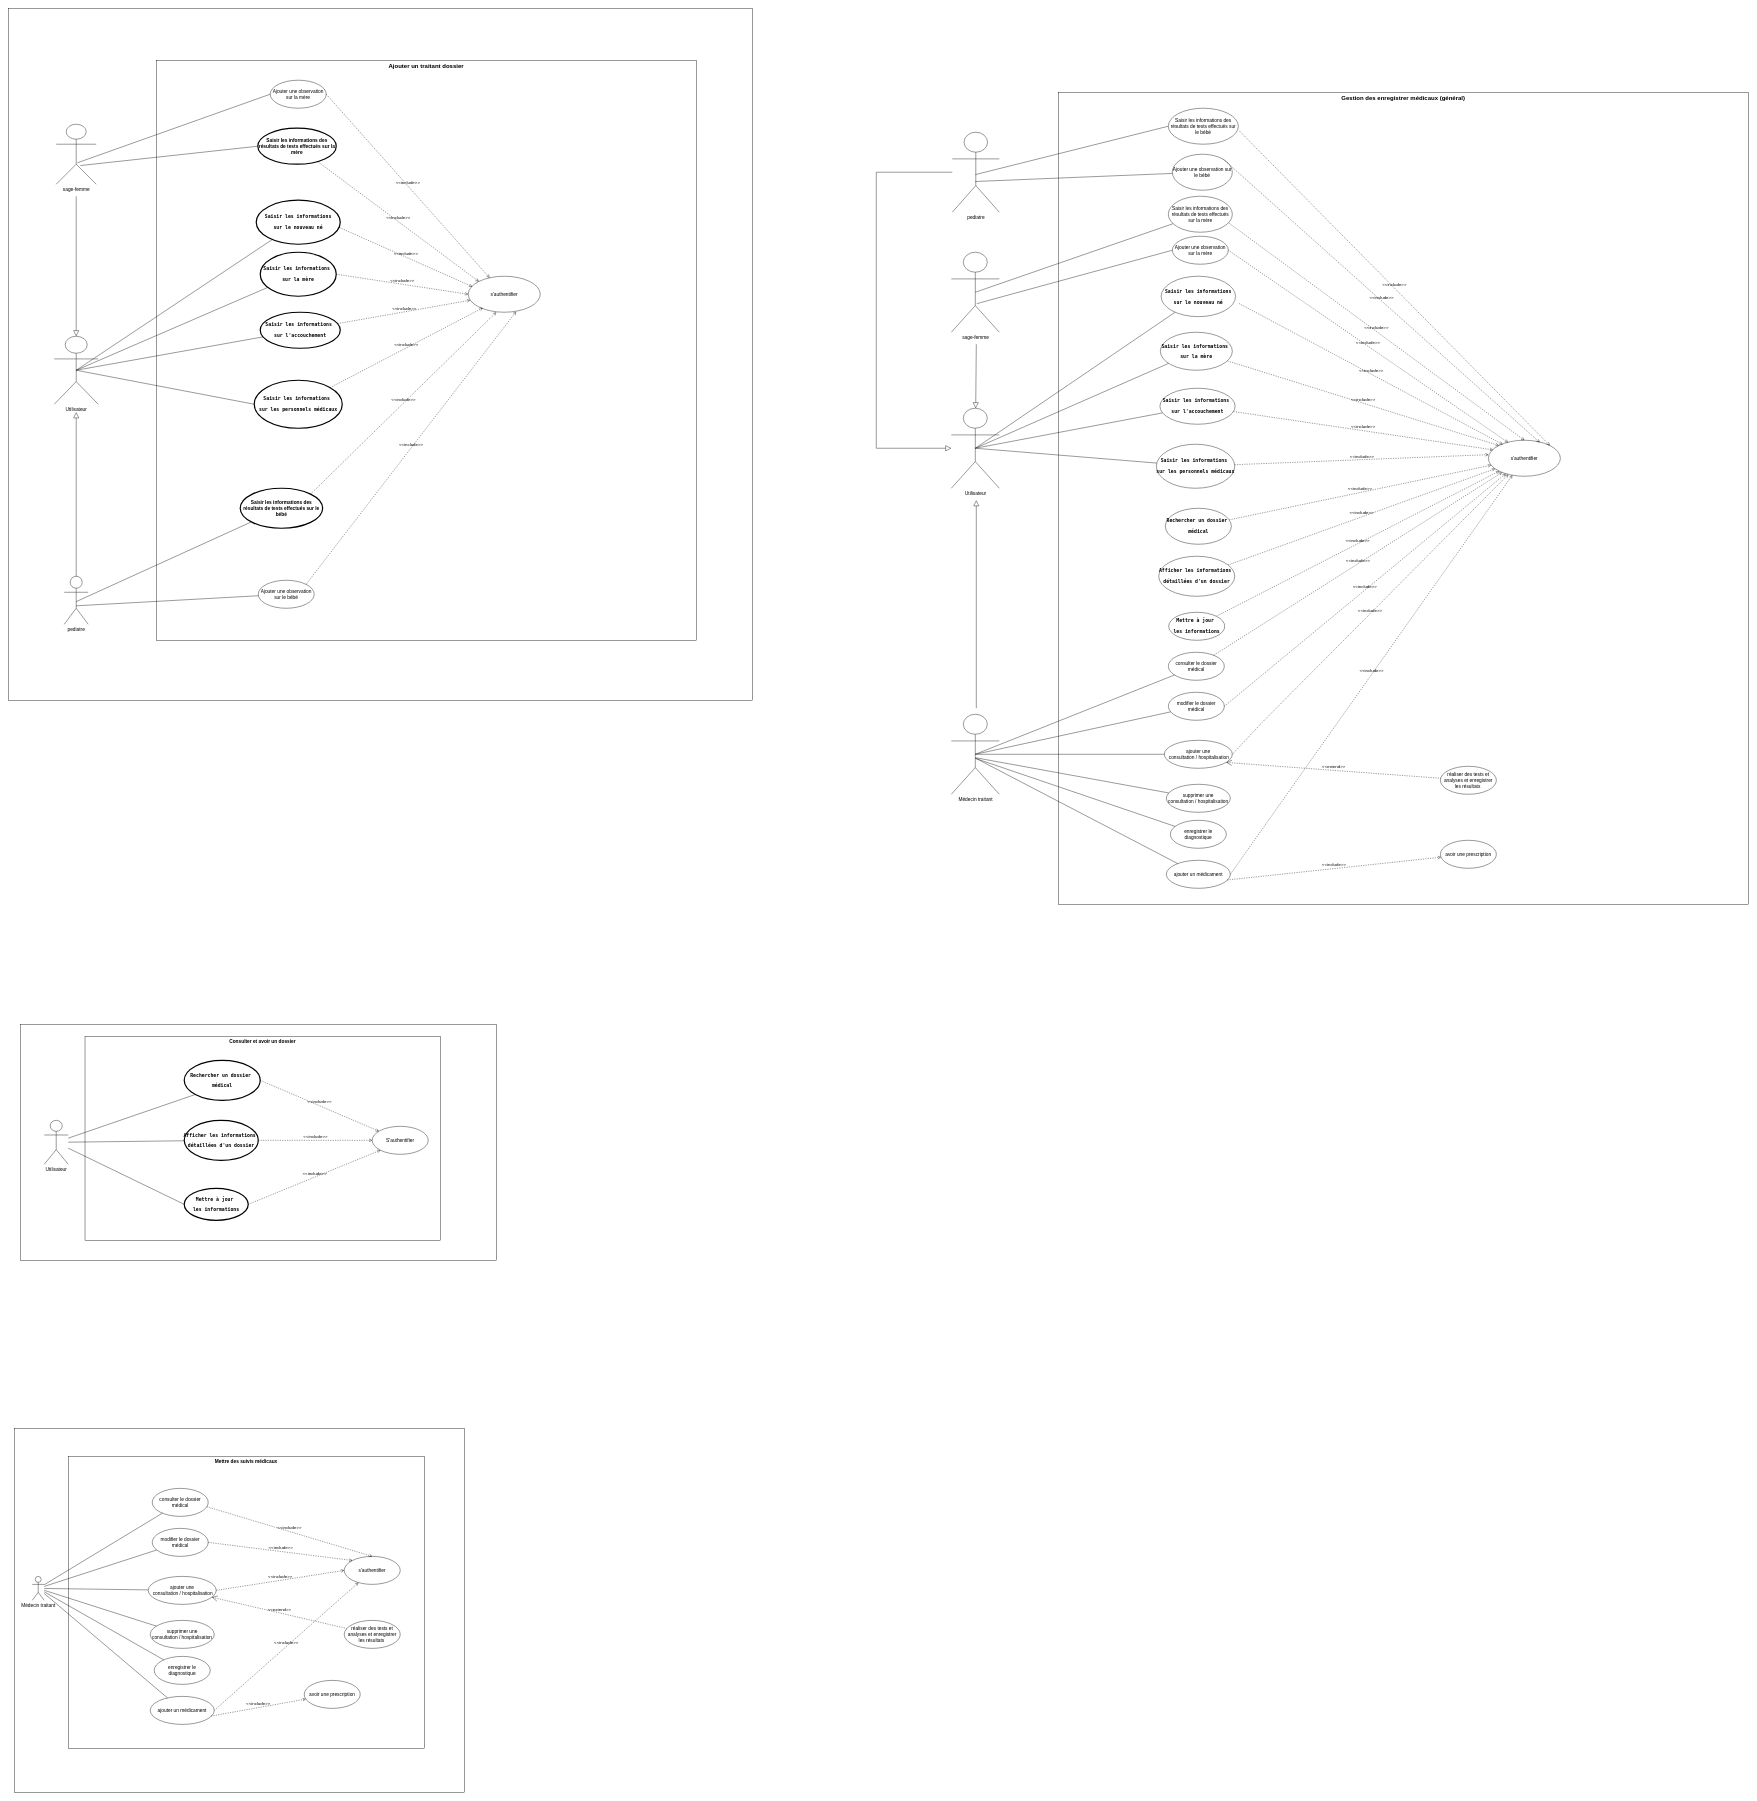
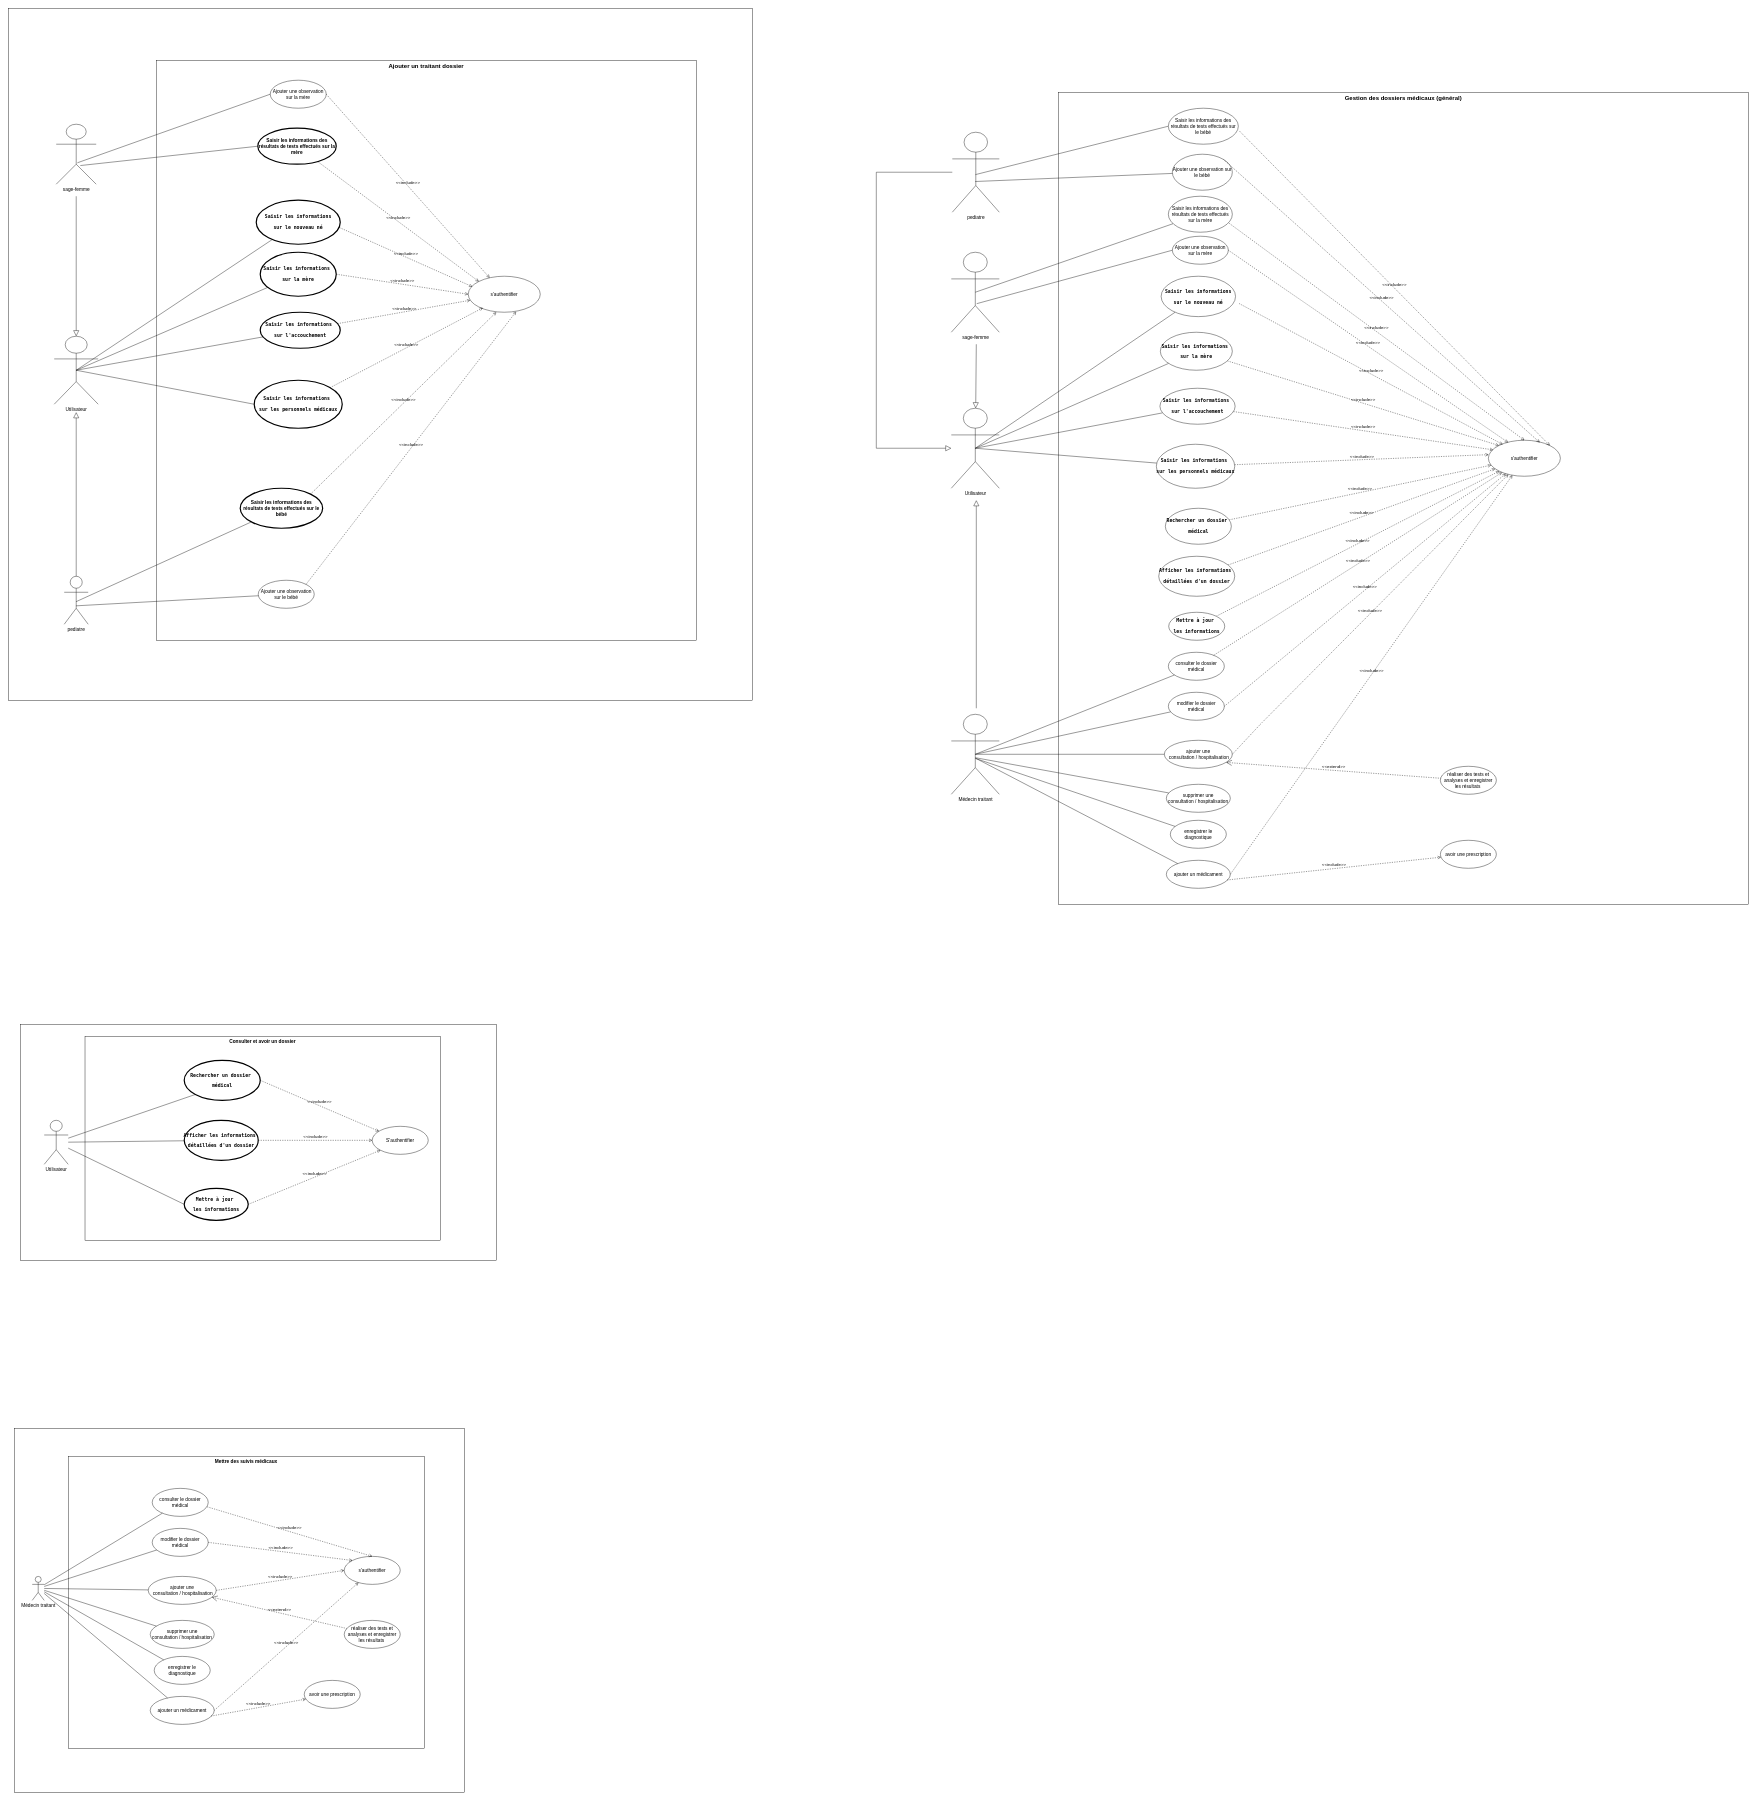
node "Gestion des enregistrer médicaux (général)": label "Gestion des enregistrer médicaux (général)" -> "Gestion des dossiers médicaux (général)"
